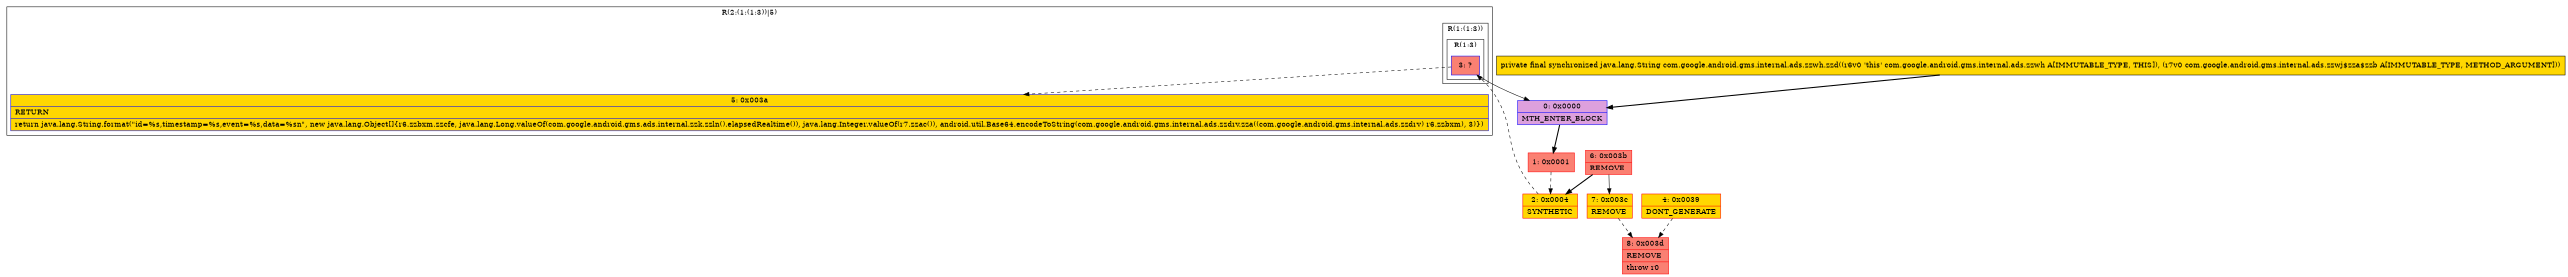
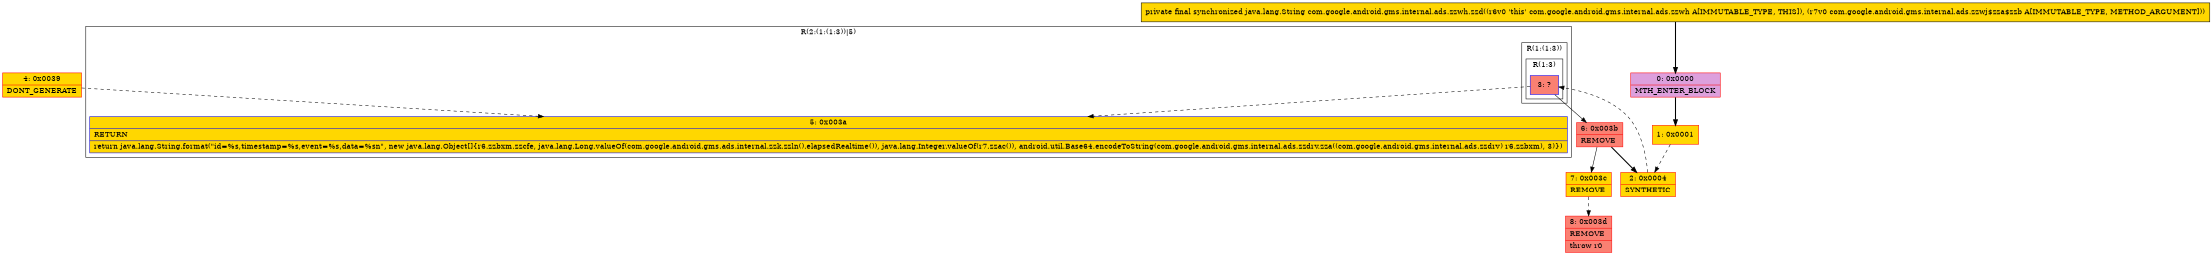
edge "3: ?" -> "0: 0x0000": now "3: ?" -> "6: 0x003b"
node "0: 0x0000": color blue -> red
node "1: 0x0001": fillcolor salmon -> gold
edge "4: 0x0039" -> "8: 0x003d": now "4: 0x0039" -> "5: 0x003a"
